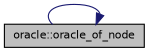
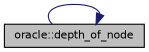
node "oracle::oracle_of_node": label "oracle::oracle_of_node" -> "oracle::depth_of_node"
